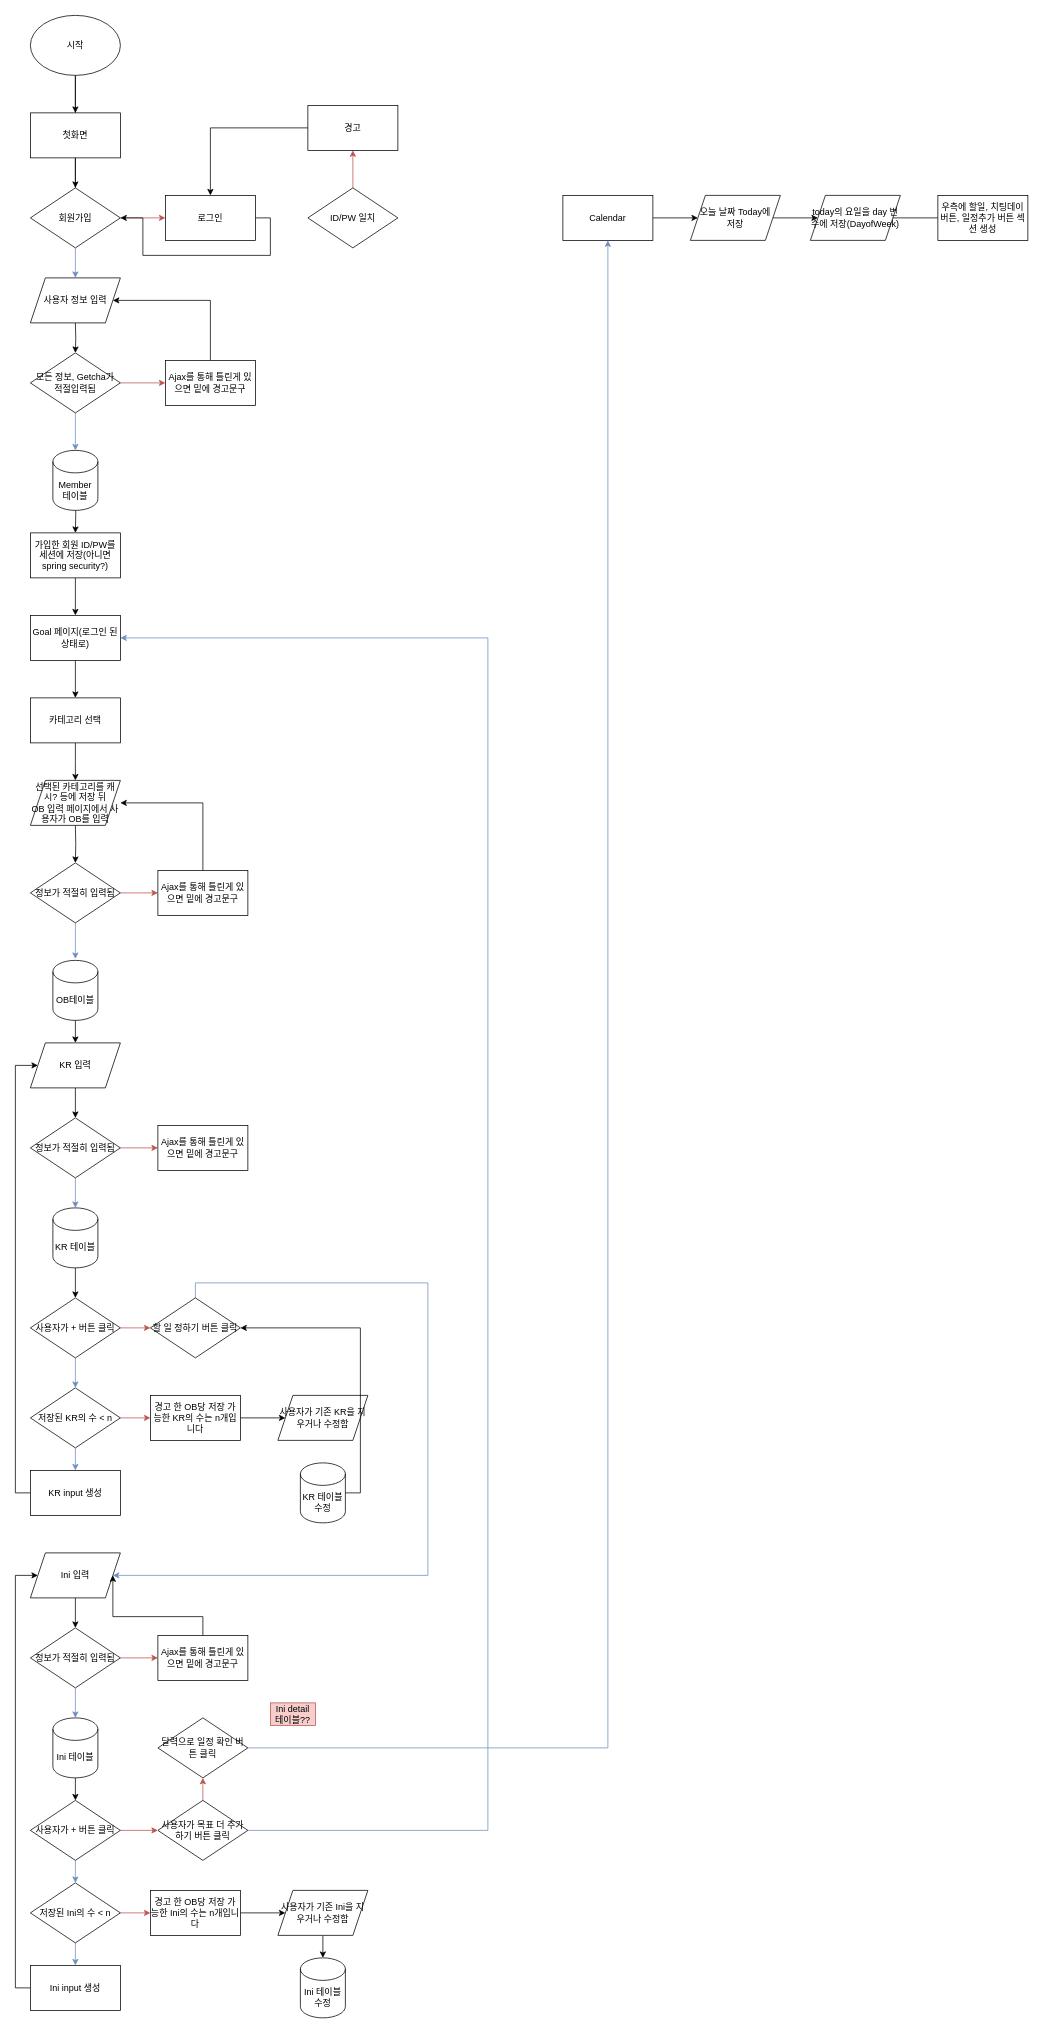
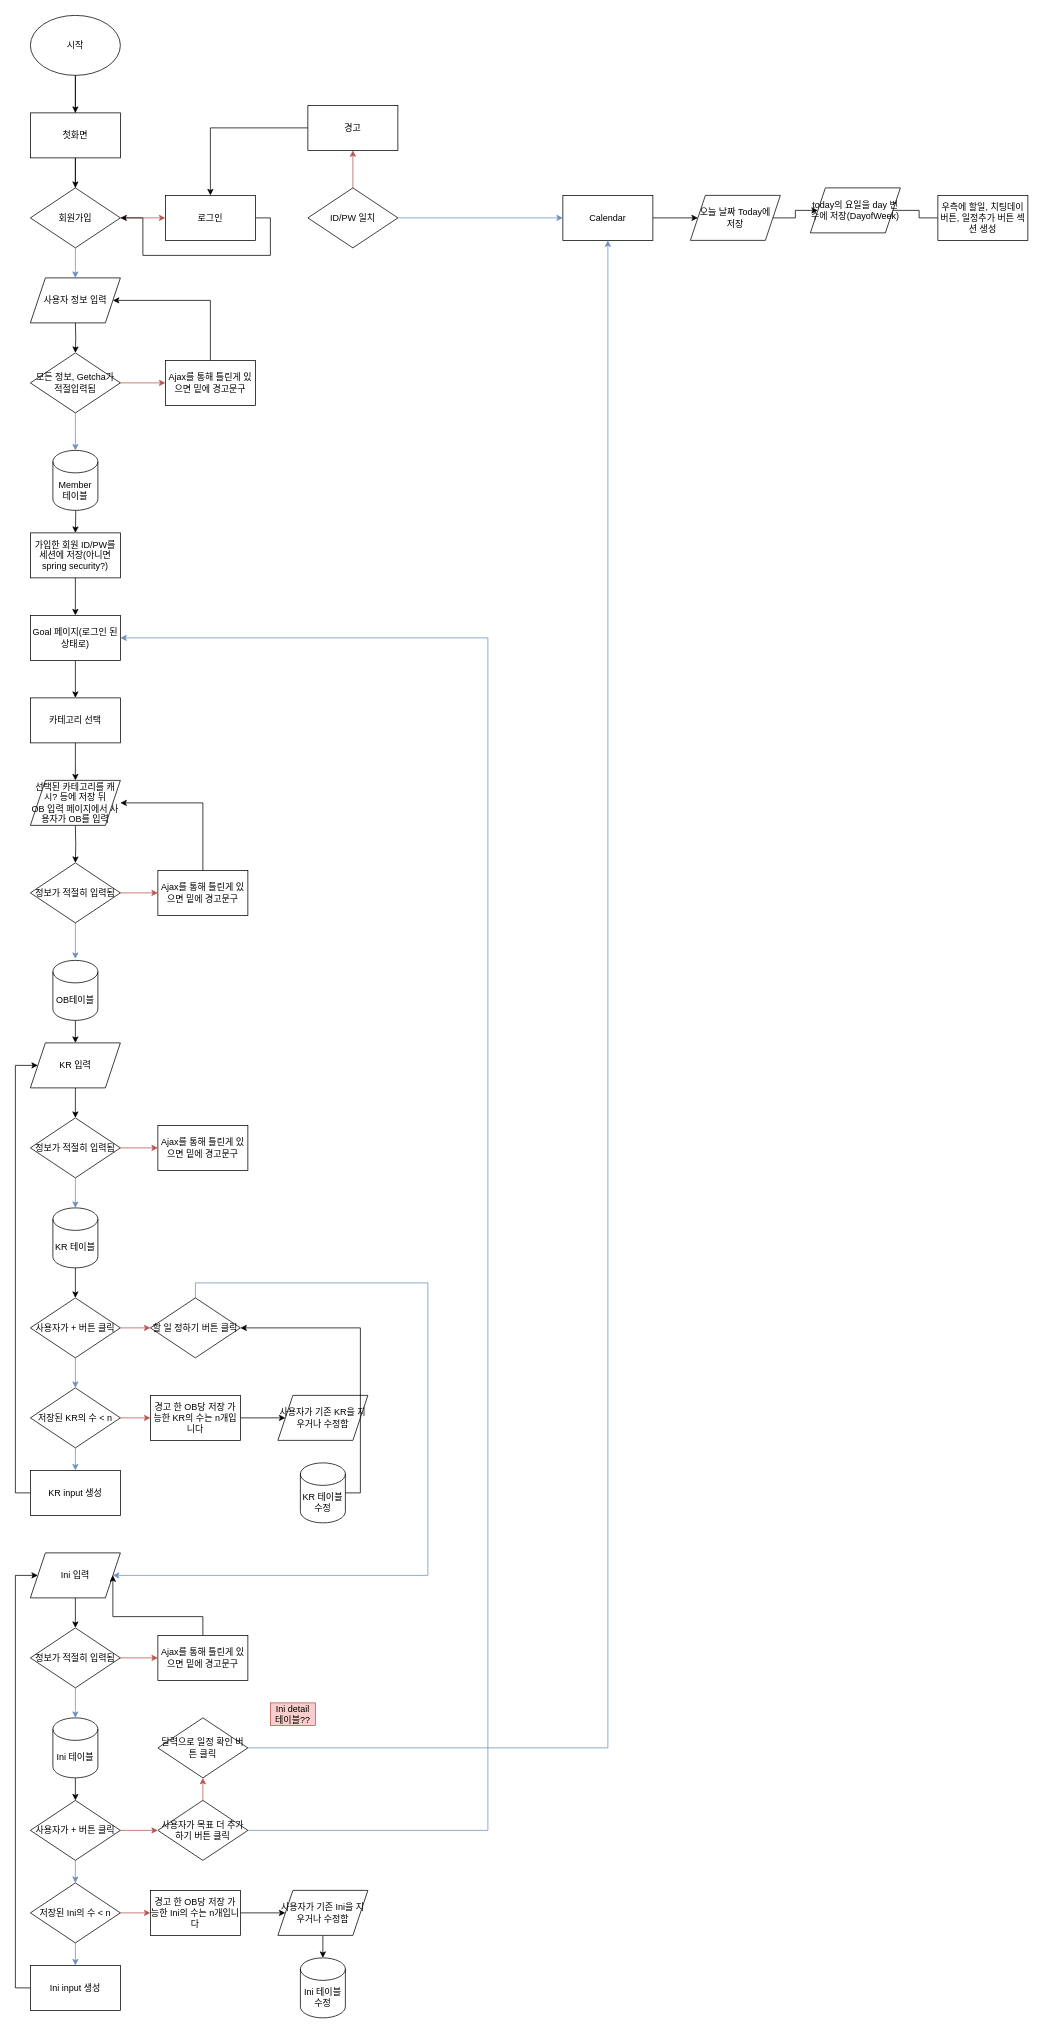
edge "ID/PW 일치" -> "Calendar": added
node "today의 요일을 day 변수에 저장(DayofWeek)": moved (855, 218) -> (855, 210)
